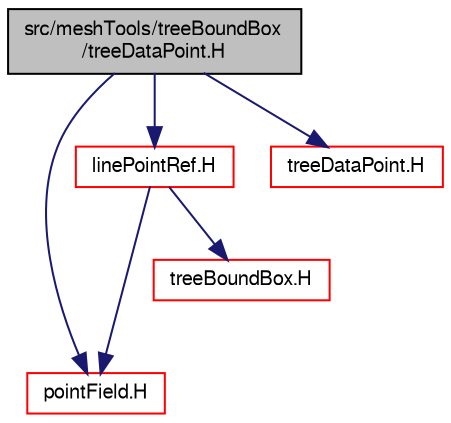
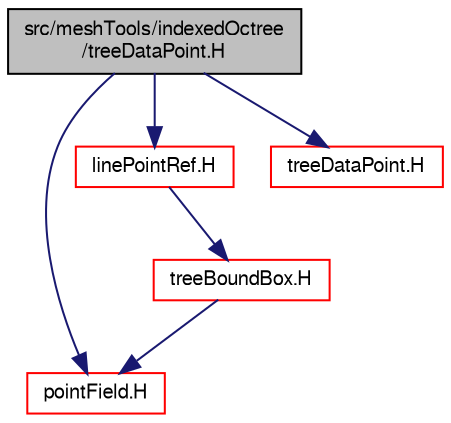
node "src/meshTools/treeBoundBox /treeDataPoint.H": label "src/meshTools/treeBoundBox /treeDataPoint.H" -> "src/meshTools/indexedOctree /treeDataPoint.H"
edge "linePointRef.H" -> "pointField.H": now "treeBoundBox.H" -> "pointField.H"
